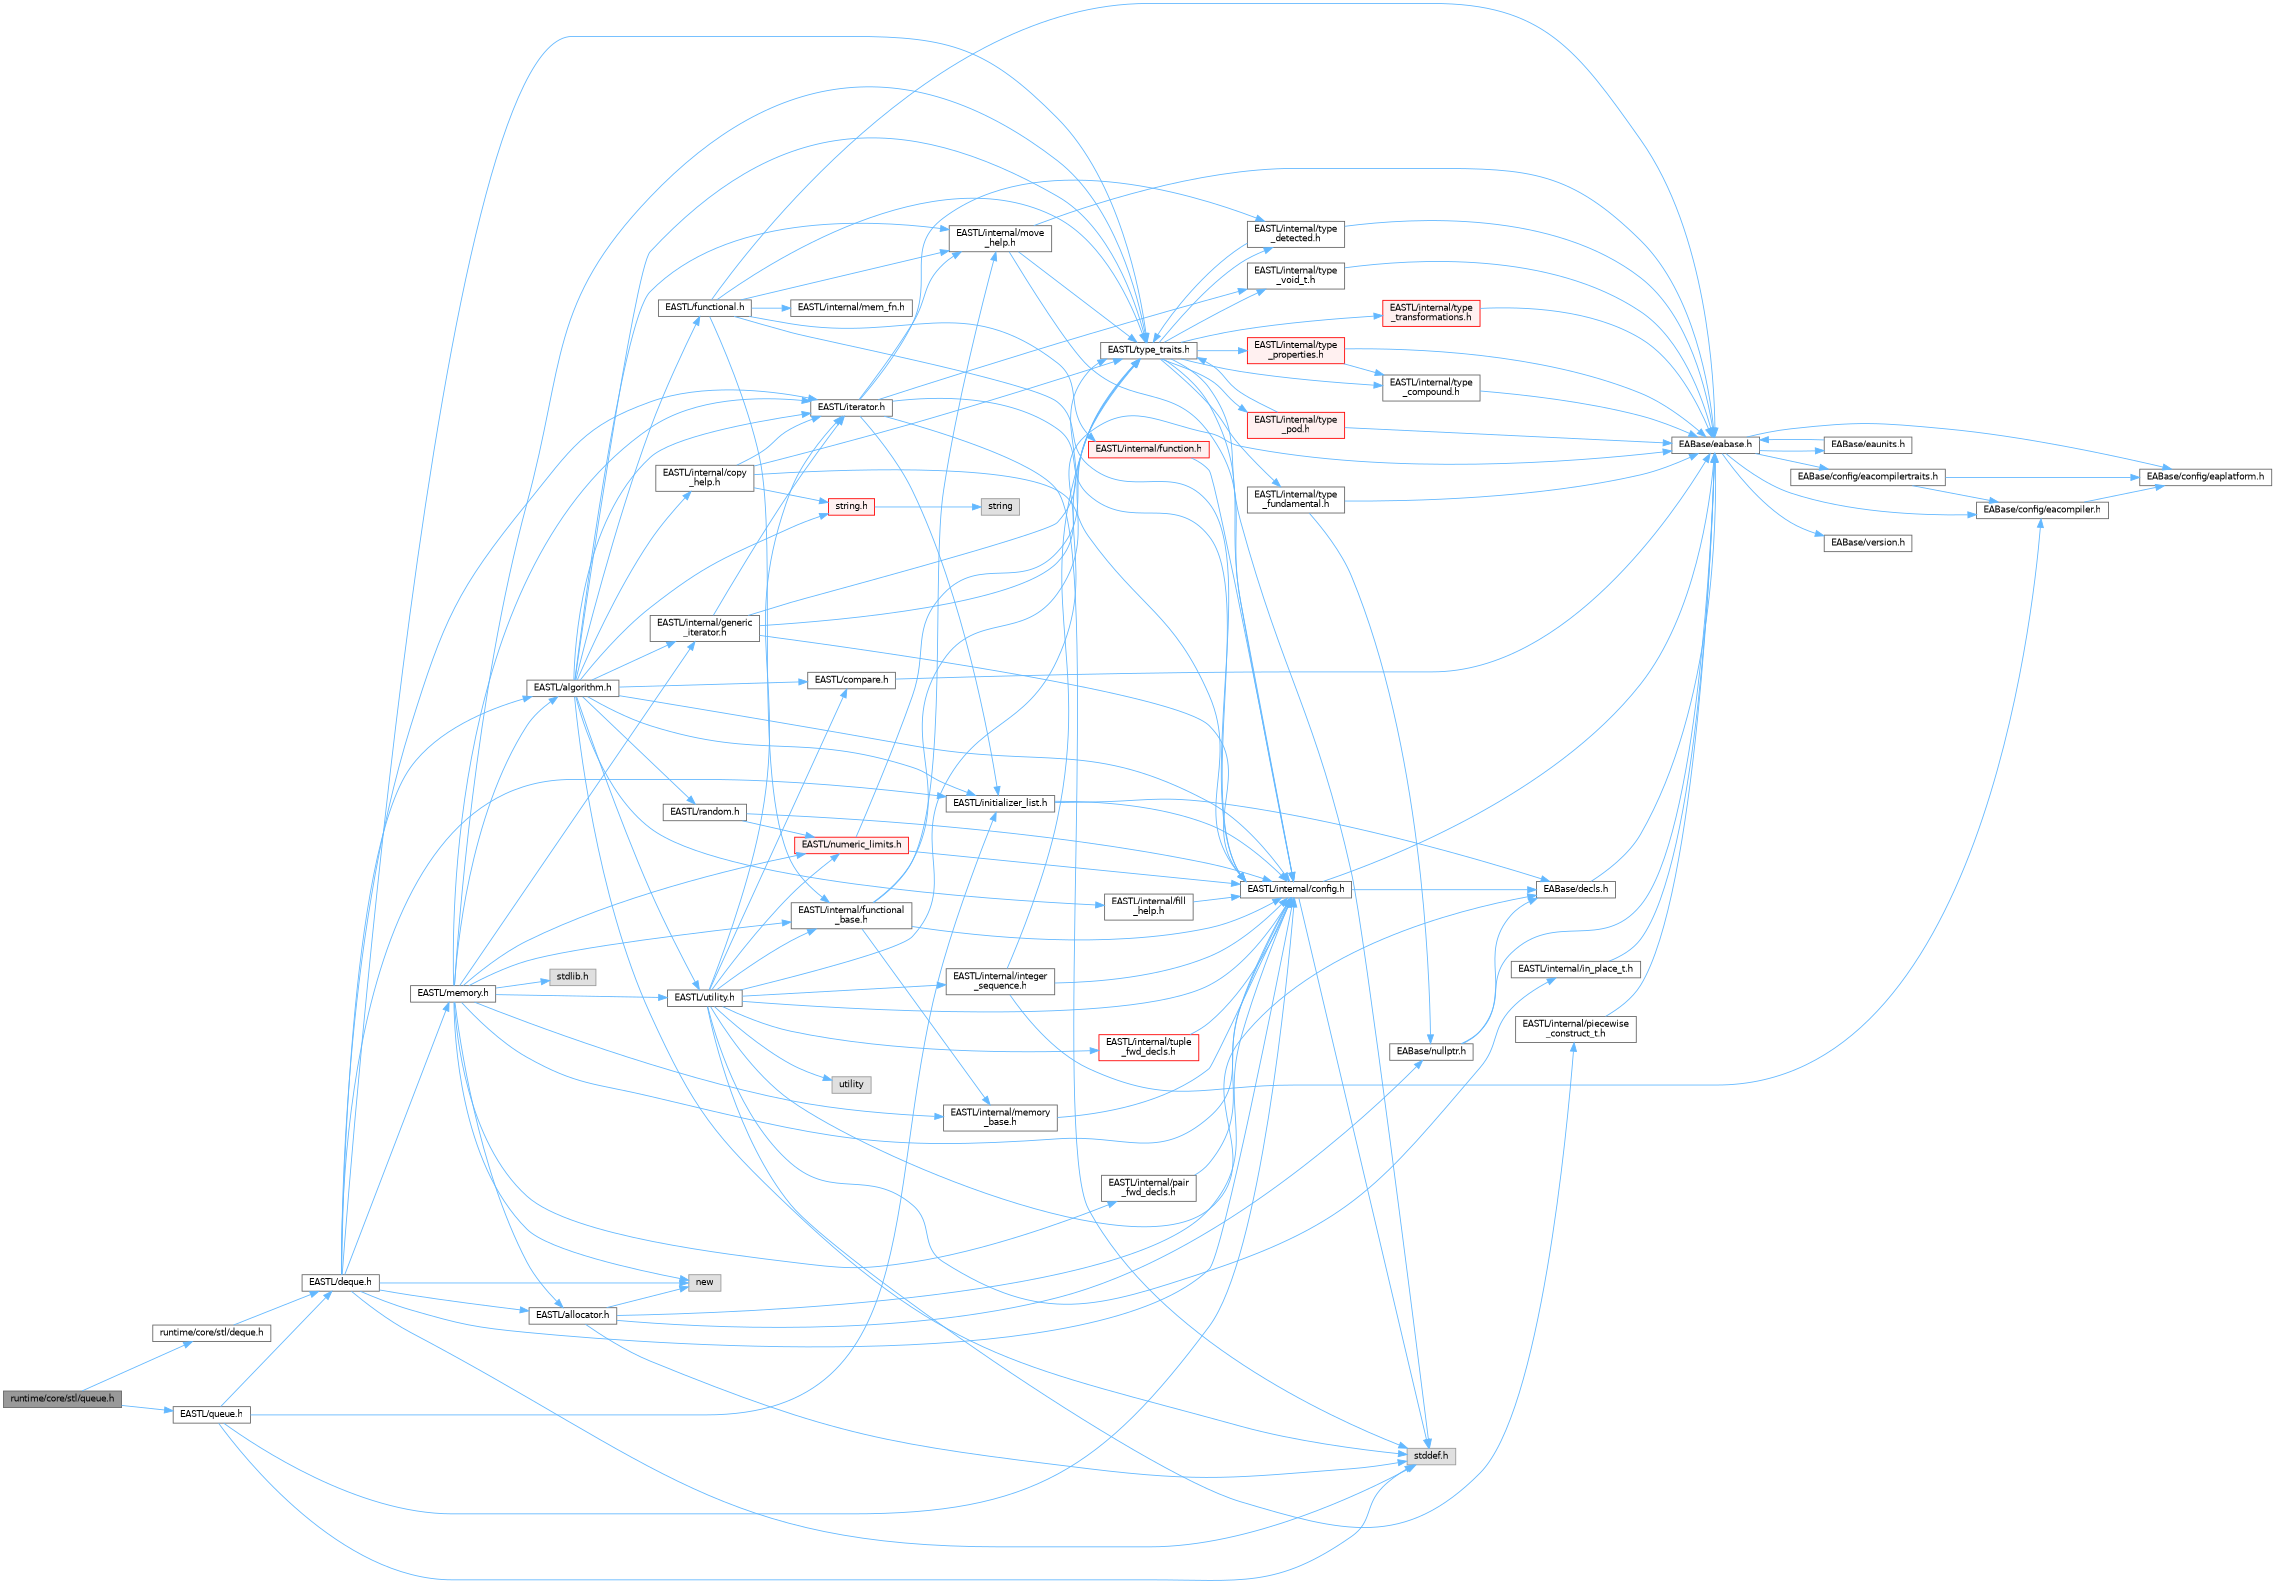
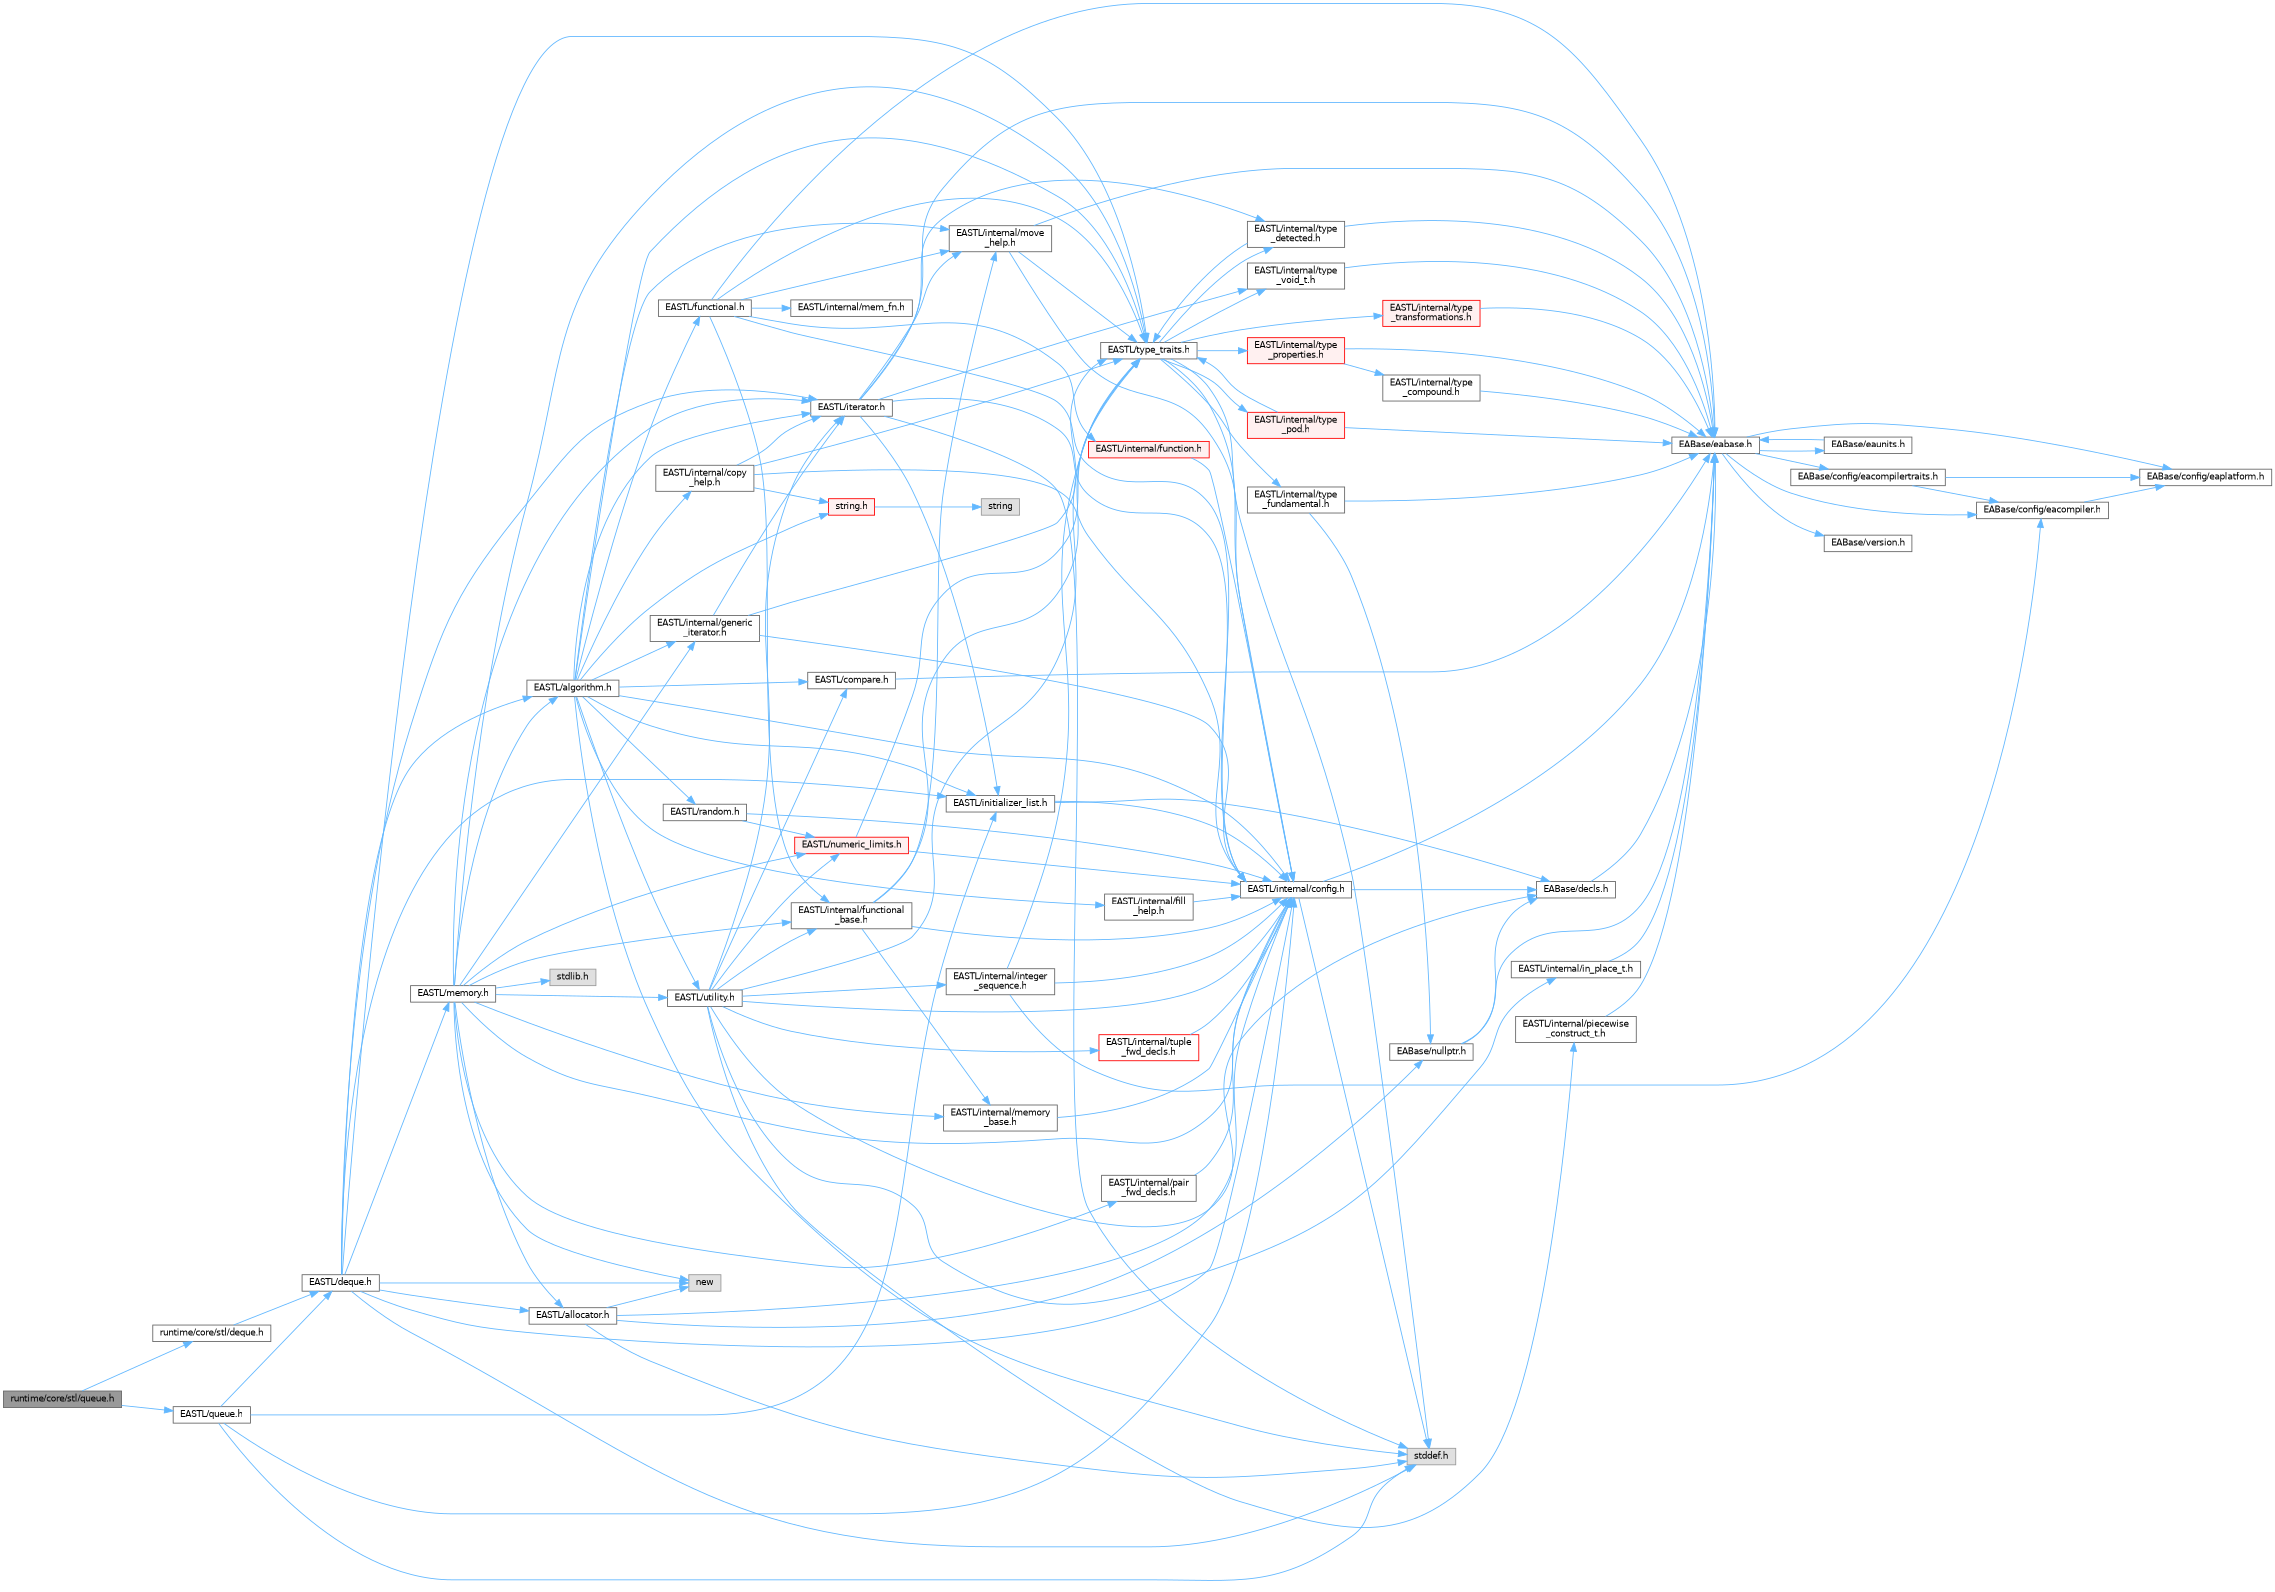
edge "EASTL/type_traits.h" -> "EASTL/internal/type _compound.h": removed
edge "EASTL/internal/generic _iterator.h" -> "EABase/eabase.h": now "EASTL/iterator.h" -> "EABase/eabase.h"
node "utility": removed
